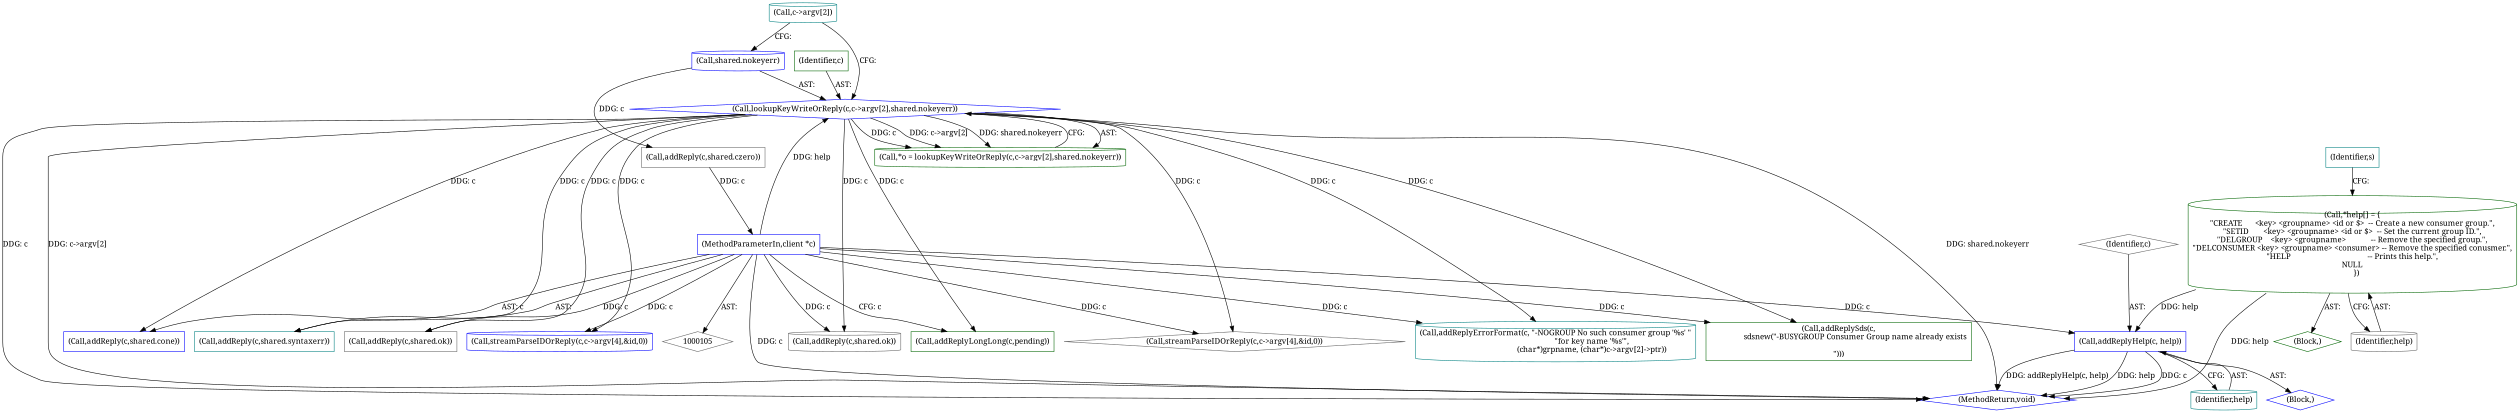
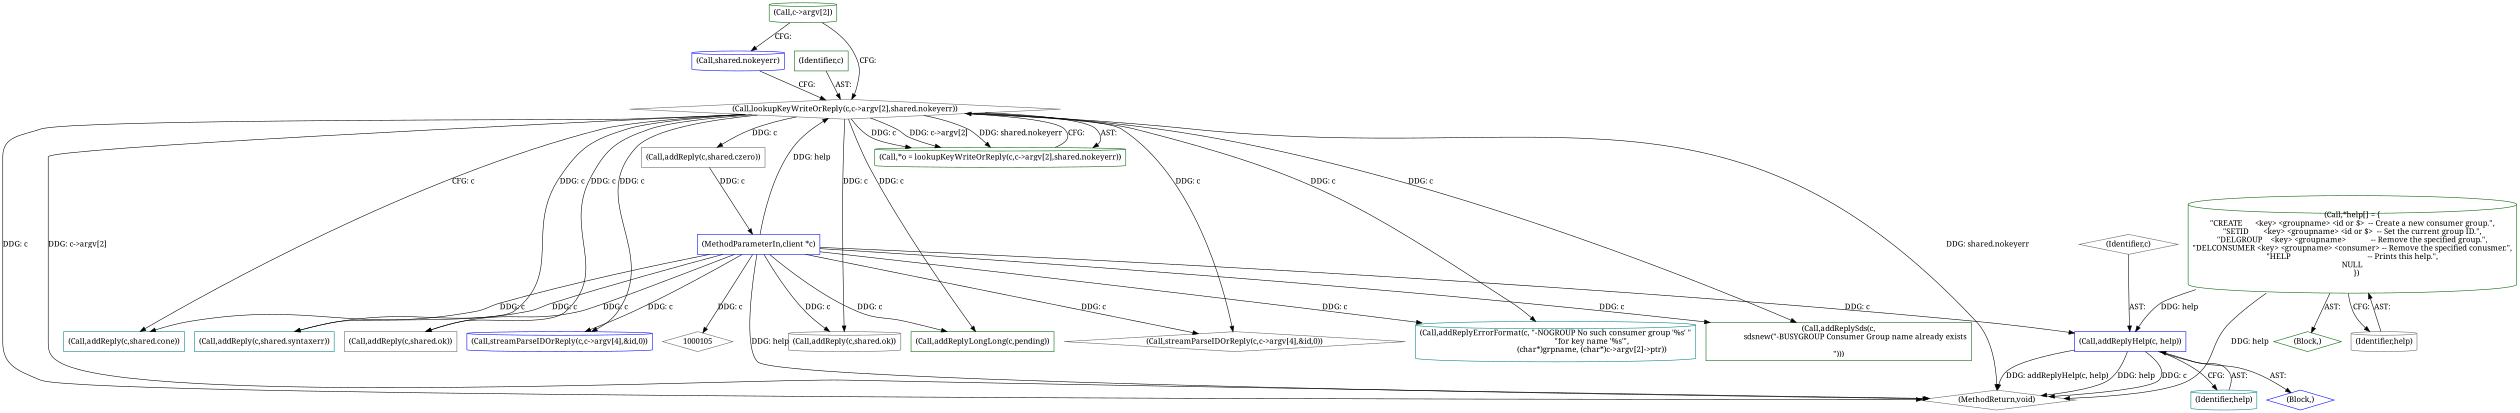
node "(Call,c->argv[2])": color teal -> darkgreen
edge "(Call,shared.nokeyerr)" -> "(Call,lookupKeyWriteOrReply(c,c->argv[2],shared.nokeyerr))": label "AST: " -> "CFG: "
edge "(Call,shared.nokeyerr)" -> "(Call,addReply(c,shared.czero))": now "(Call,lookupKeyWriteOrReply(c,c->argv[2],shared.nokeyerr))" -> "(Call,addReply(c,shared.czero))"
node "(Call,lookupKeyWriteOrReply(c,c->argv[2],shared.nokeyerr))": color blue -> gray40
node "(Identifier,s)": removed
edge "(Call,lookupKeyWriteOrReply(c,c->argv[2],shared.nokeyerr))" -> "(Call,addReply(c,shared.cone))": label "DDG: c" -> "CFG: c"
edge "(MethodParameterIn,client *c)" -> "(Call,addReply(c,shared.cone))": label "AST: c" -> "DDG: c"
edge "(MethodParameterIn,client *c)" -> "(Call,addReply(c,shared.syntaxerr))": label "AST: " -> "DDG: c"
edge "(MethodParameterIn,client *c)" -> "1000105": label "AST: " -> "DDG: c"
edge "(MethodParameterIn,client *c)" -> "(Call,addReplyLongLong(c,pending))": label "CFG: c" -> "DDG: c"
node "(Call,addReply(c,shared.cone))": color blue -> teal
edge "(MethodParameterIn,client *c)" -> "(MethodReturn,void)": label "DDG: c" -> "DDG: help"
node "(MethodReturn,void)": color blue -> gray40
